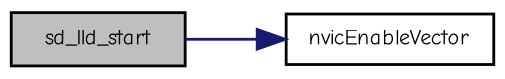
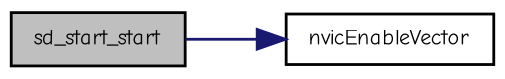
node "sd_lld_start": label "sd_lld_start" -> "sd_start_start"
